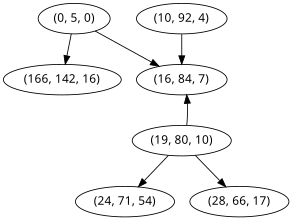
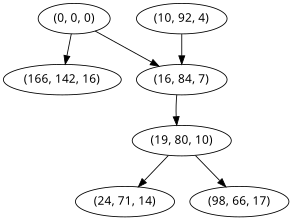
node "(0, 5, 0)": label "(0, 5, 0)" -> "(0, 0, 0)"
edge "(19, 80, 10)" -> "(16, 84, 7)": reversed
node "(24, 71, 54)": label "(24, 71, 54)" -> "(24, 71, 14)"
node "(28, 66, 17)": label "(28, 66, 17)" -> "(98, 66, 17)"
